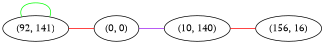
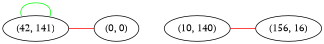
node "(92, 141)": label "(92, 141)" -> "(42, 141)"
edge "(0, 0)" -- "(10, 140)": removed
